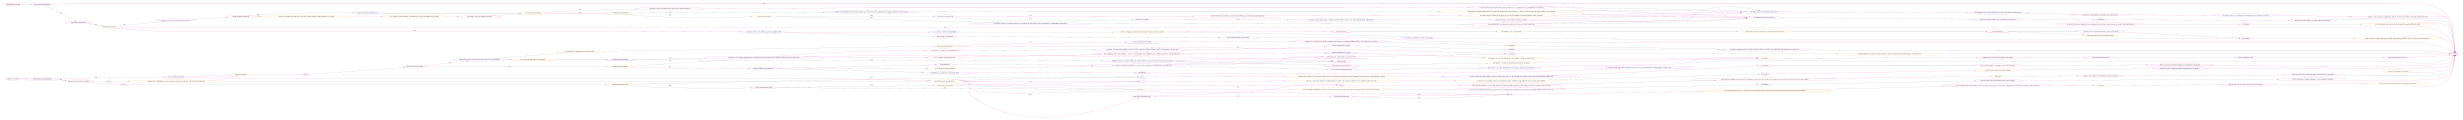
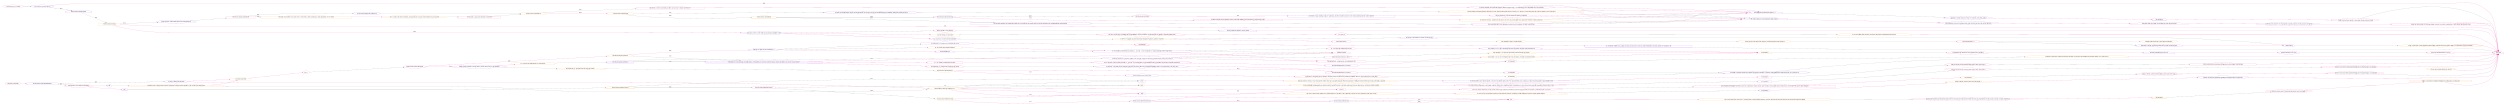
node "Szczerze mówiąc, to mój wybór.": added
